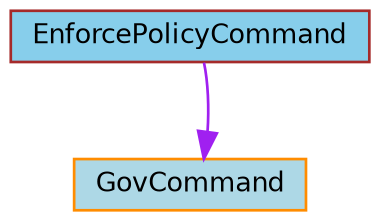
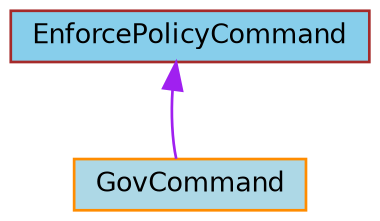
edge "EnforcePolicyCommand" -> "GovCommand": reversed
